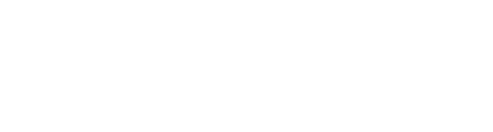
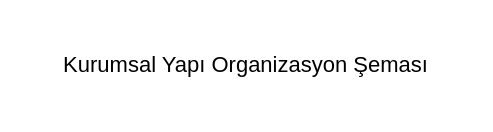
node "Kurumsal Yapı Organizasyon Şeması": added
